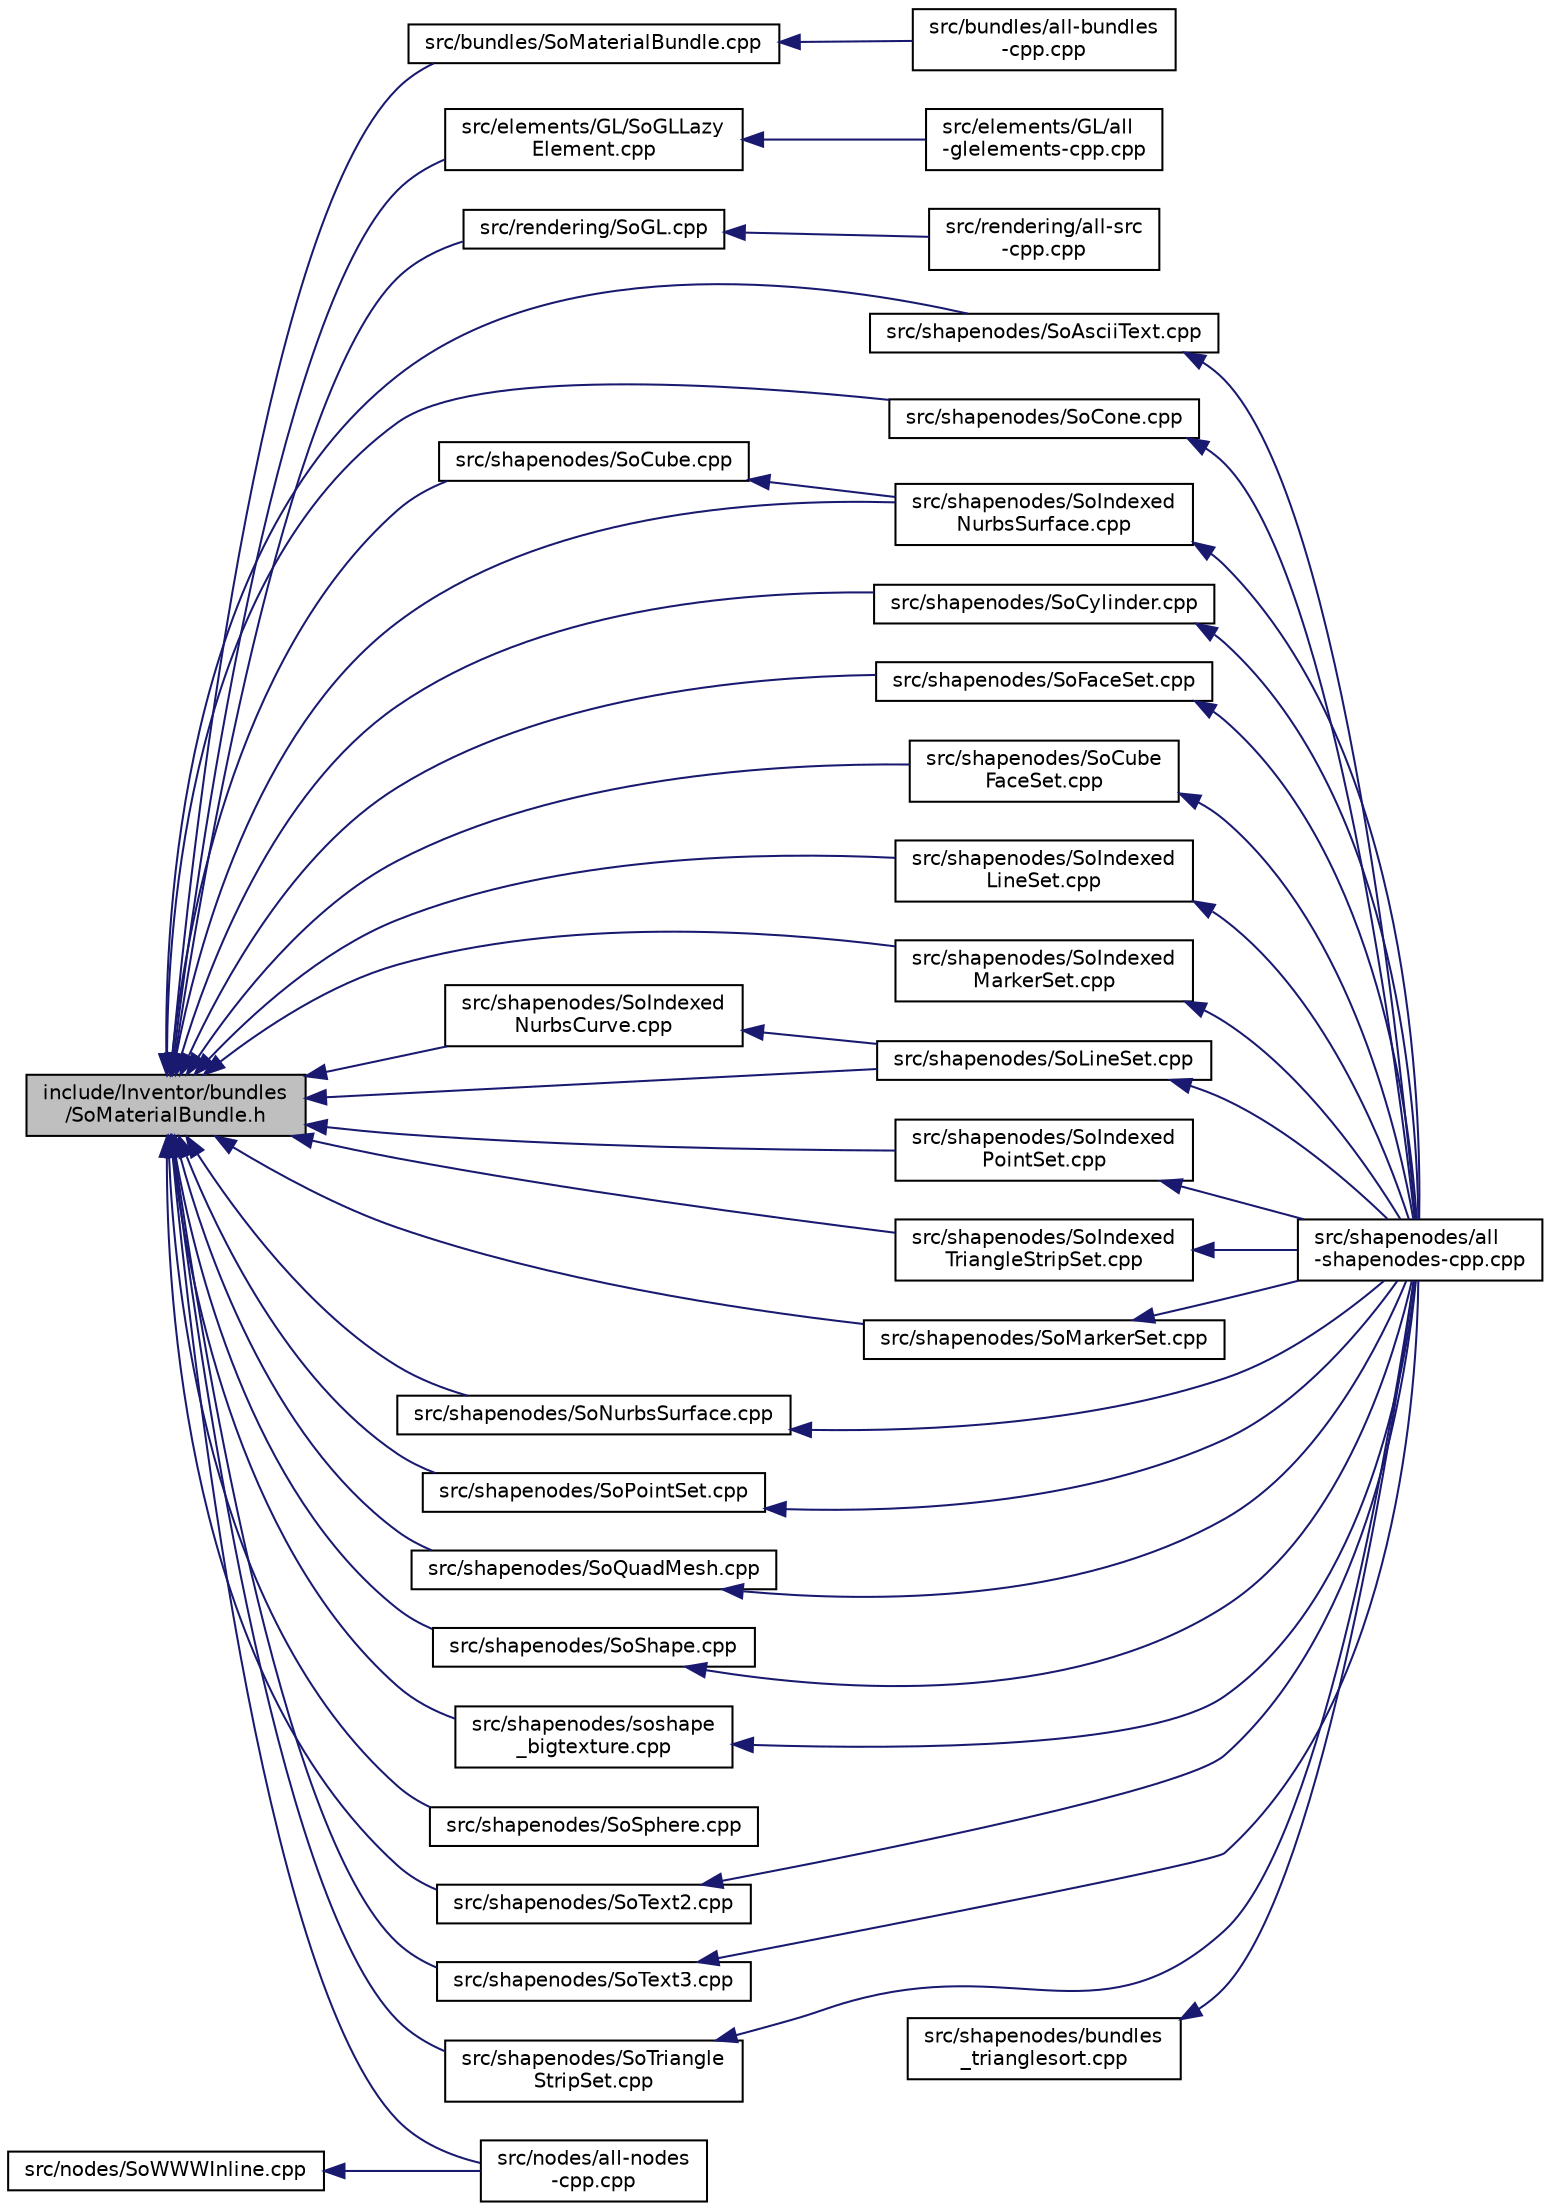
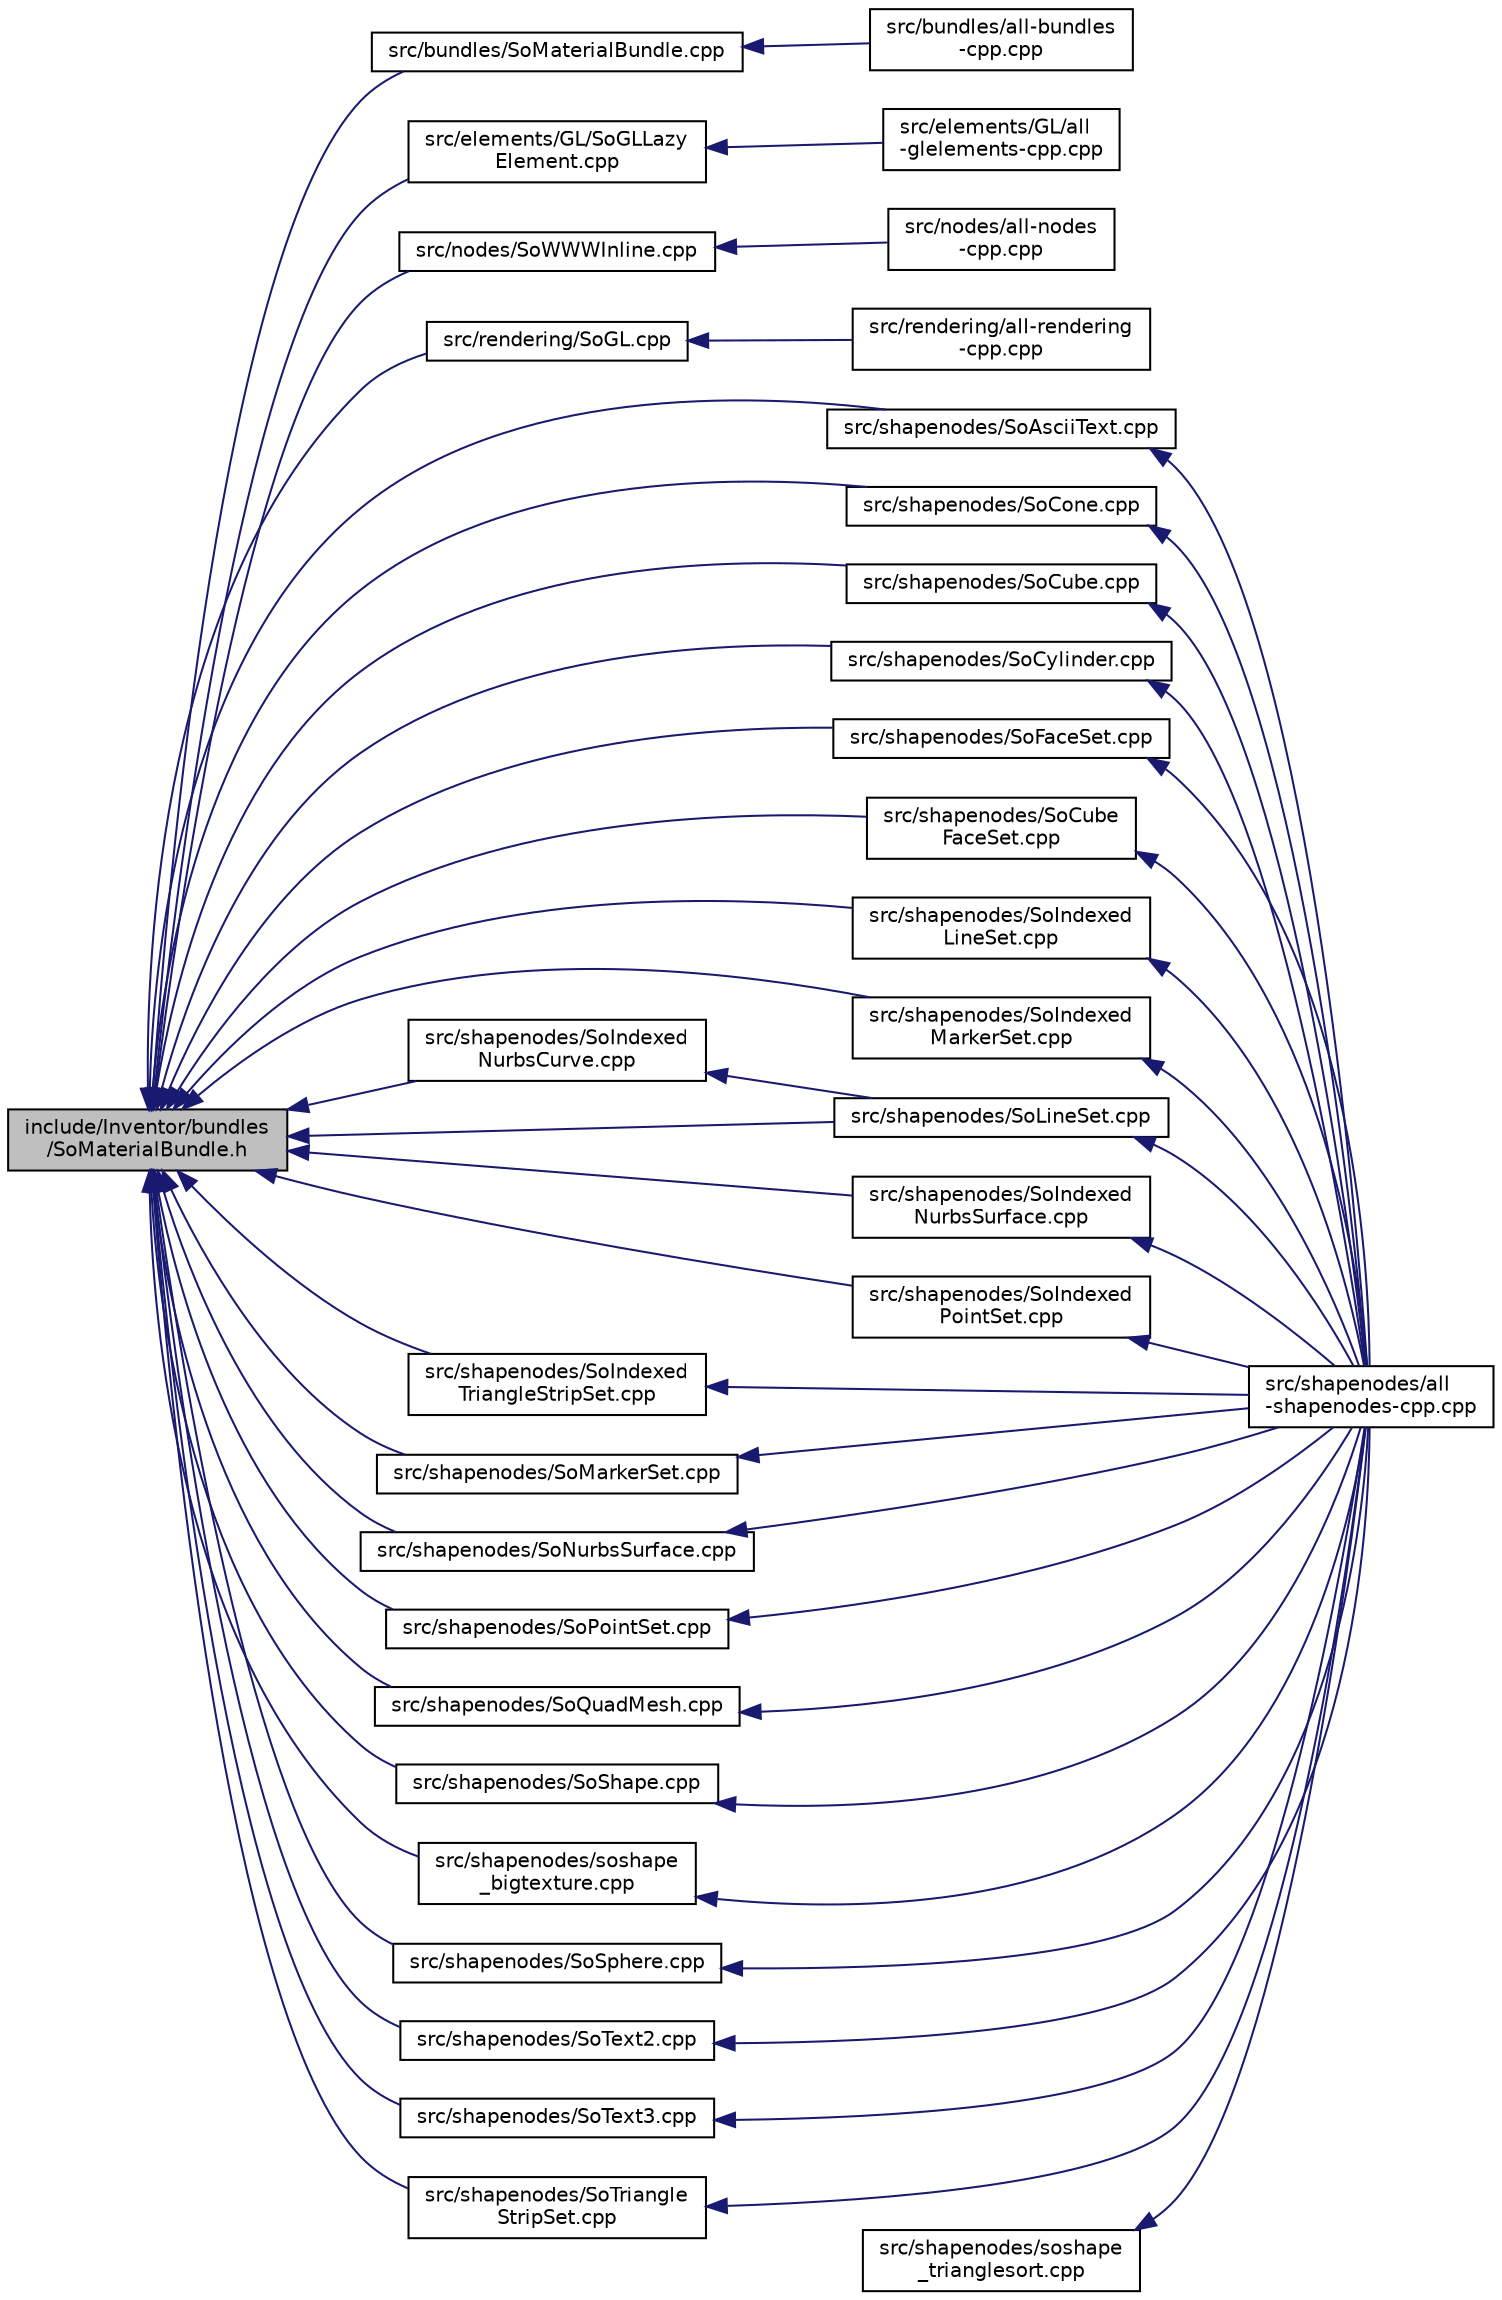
node "src/rendering/all-src -cpp.cpp": label "src/rendering/all-src -cpp.cpp" -> "src/rendering/all-rendering -cpp.cpp"
edge "src/shapenodes/SoIndexed NurbsSurface.cpp" -> "src/shapenodes/SoCube.cpp": now "src/shapenodes/all -shapenodes-cpp.cpp" -> "src/shapenodes/SoCube.cpp"
edge "src/nodes/all-nodes -cpp.cpp" -> "include/Inventor/bundles /SoMaterialBundle.h": now "src/nodes/SoWWWInline.cpp" -> "include/Inventor/bundles /SoMaterialBundle.h"
edge "src/shapenodes/all -shapenodes-cpp.cpp" -> "src/shapenodes/SoSphere.cpp": added
node "src/shapenodes/bundles _trianglesort.cpp": label "src/shapenodes/bundles _trianglesort.cpp" -> "src/shapenodes/soshape _trianglesort.cpp"
